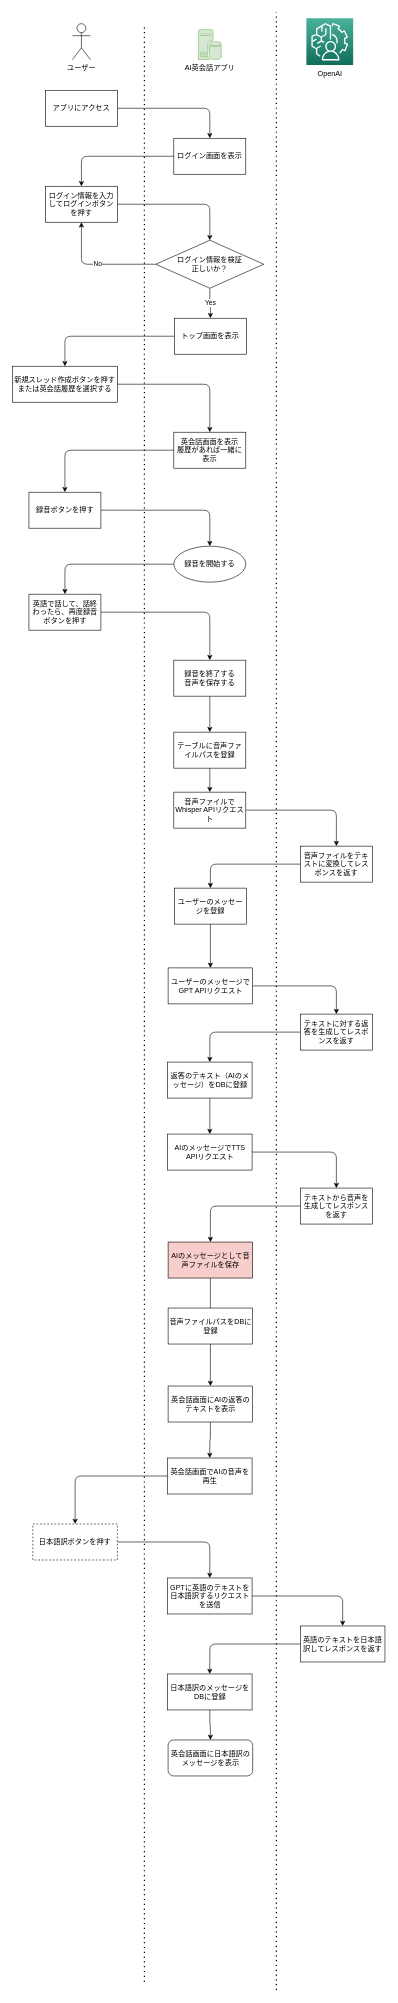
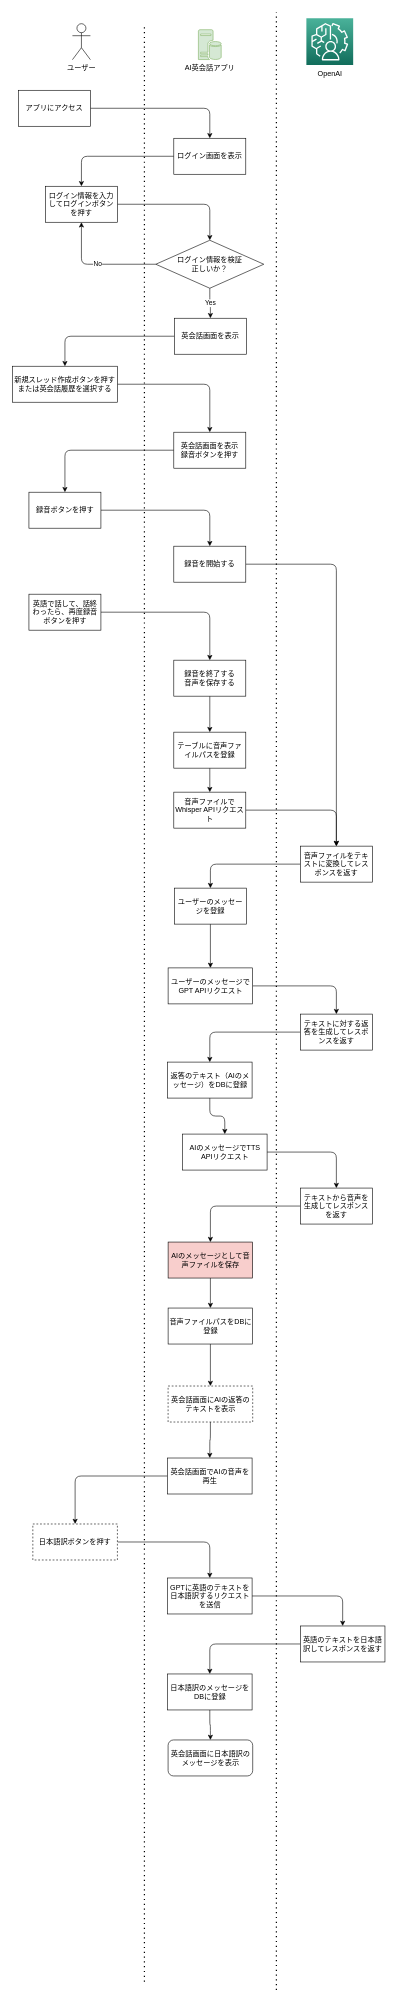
node "アプリにアクセス": moved (81, 108) -> (54, 108)
node "トップ画面を表示": label "トップ画面を表示" -> "英会話画面を表示"
node "英会話画面を表示 履歴があれば一緒に表示": label "英会話画面を表示 履歴があれば一緒に表示" -> "英会話画面を表示 録音ボタンを押す"
node "録音を開始する": shape ellipse -> rectangle
edge "録音を開始する" -> "英語で話して、話終わったら、再度録音ボタンを押す": now "録音を開始する" -> "音声ファイルをテキストに変換してレスポンスを返す"
node "AIのメッセージでTTS APIリクエスト": moved (210, 1152) -> (225, 1152)
edge "AIのメッセージとして音声ファイルを保存" -- "音声ファイルパスをDBに登録": arrowhead none -> classic
node "英会話画面にAIの返答のテキストを表示": style solid -> dashed
